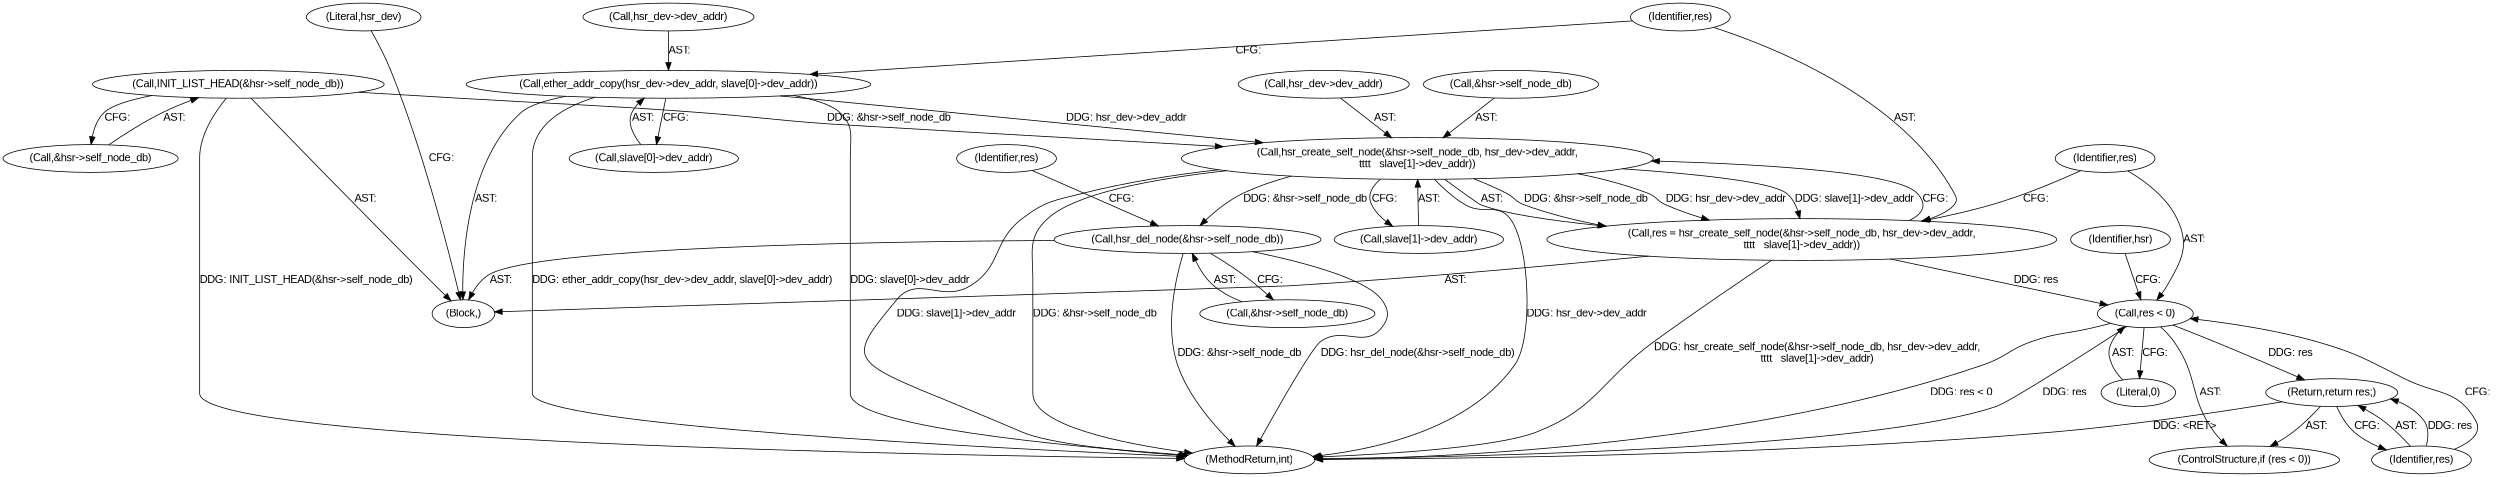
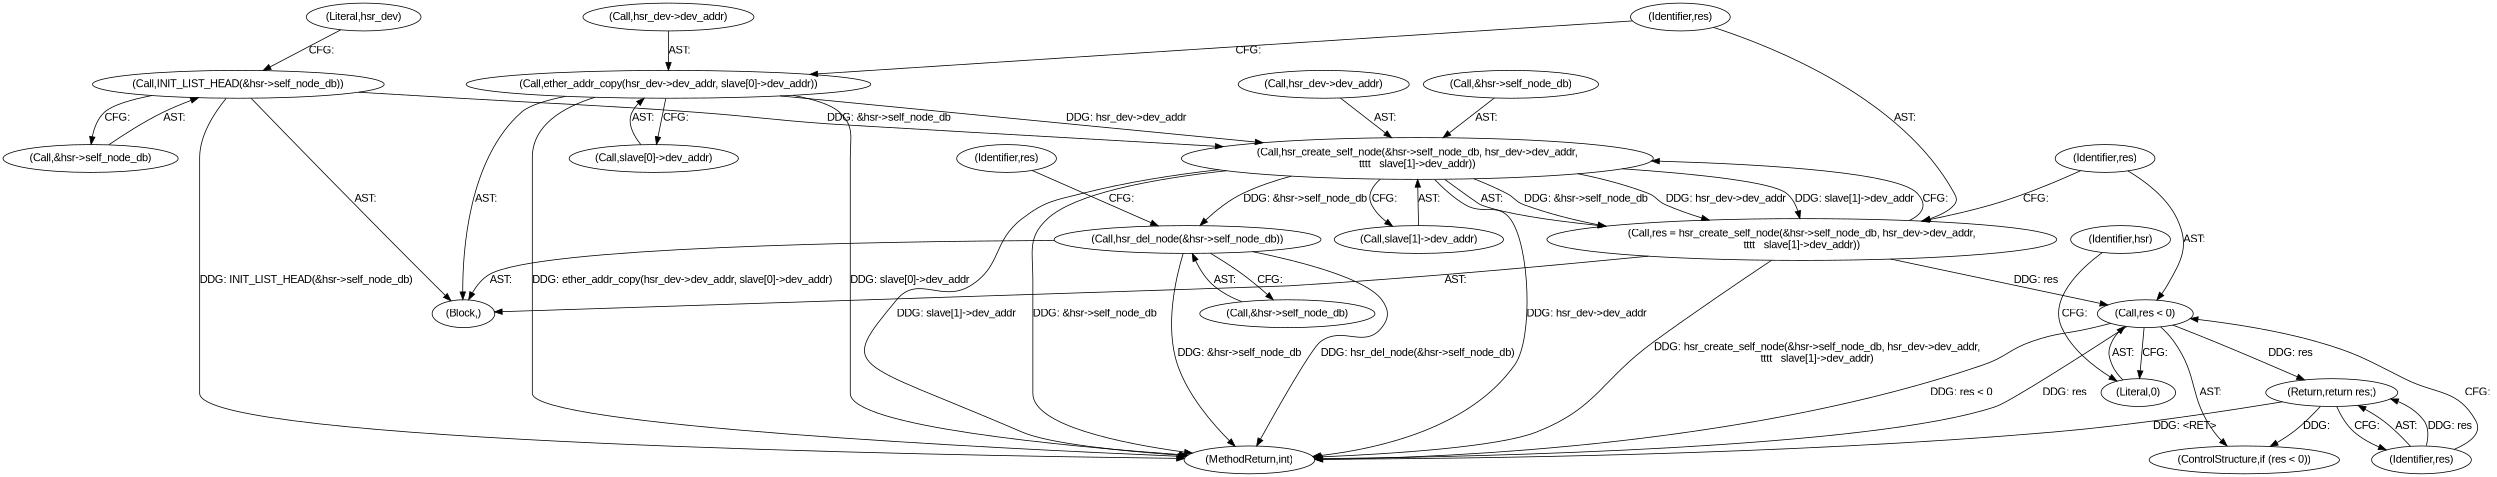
edge "(Literal,hsr_dev)" -> "(Block,)": now "(Literal,hsr_dev)" -> "(Call,INIT_LIST_HEAD(&hsr->self_node_db))"
edge "(Identifier,hsr)" -> "(Call,res < 0)": now "(Identifier,hsr)" -> "(Literal,0)"
edge "(Return,return res;)" -> "(ControlStructure,if (res < 0))": label "AST: " -> "DDG: "
